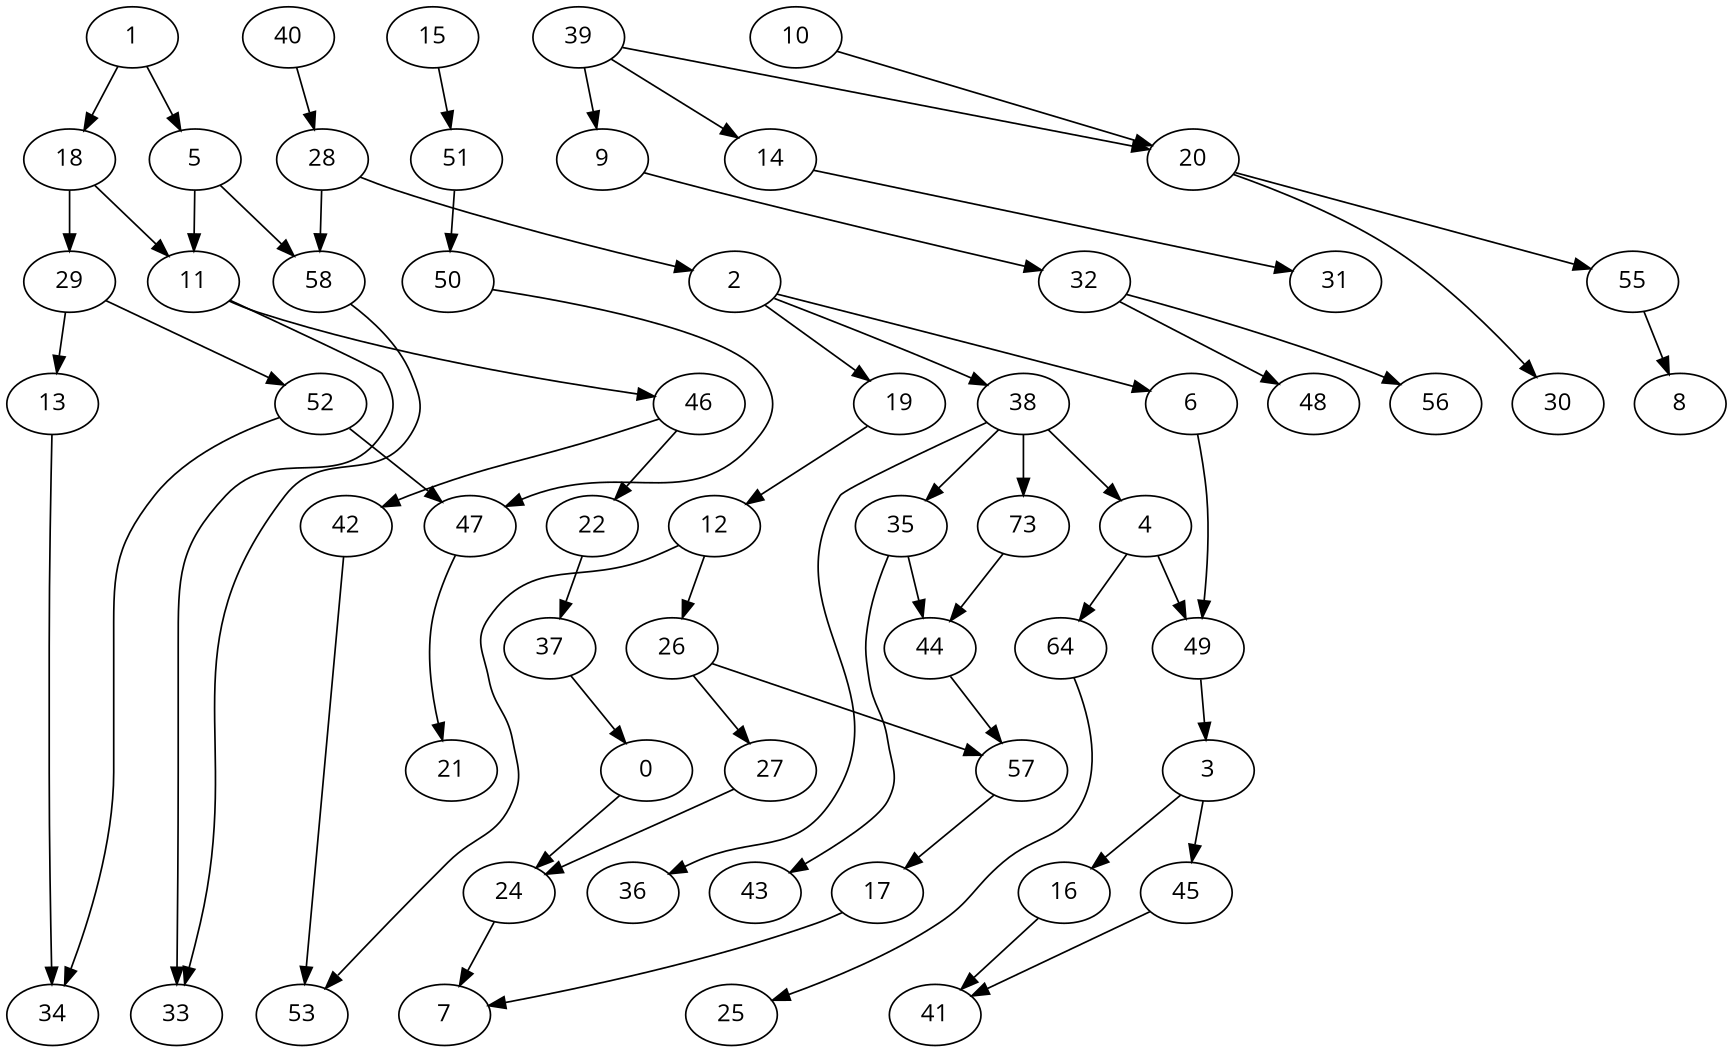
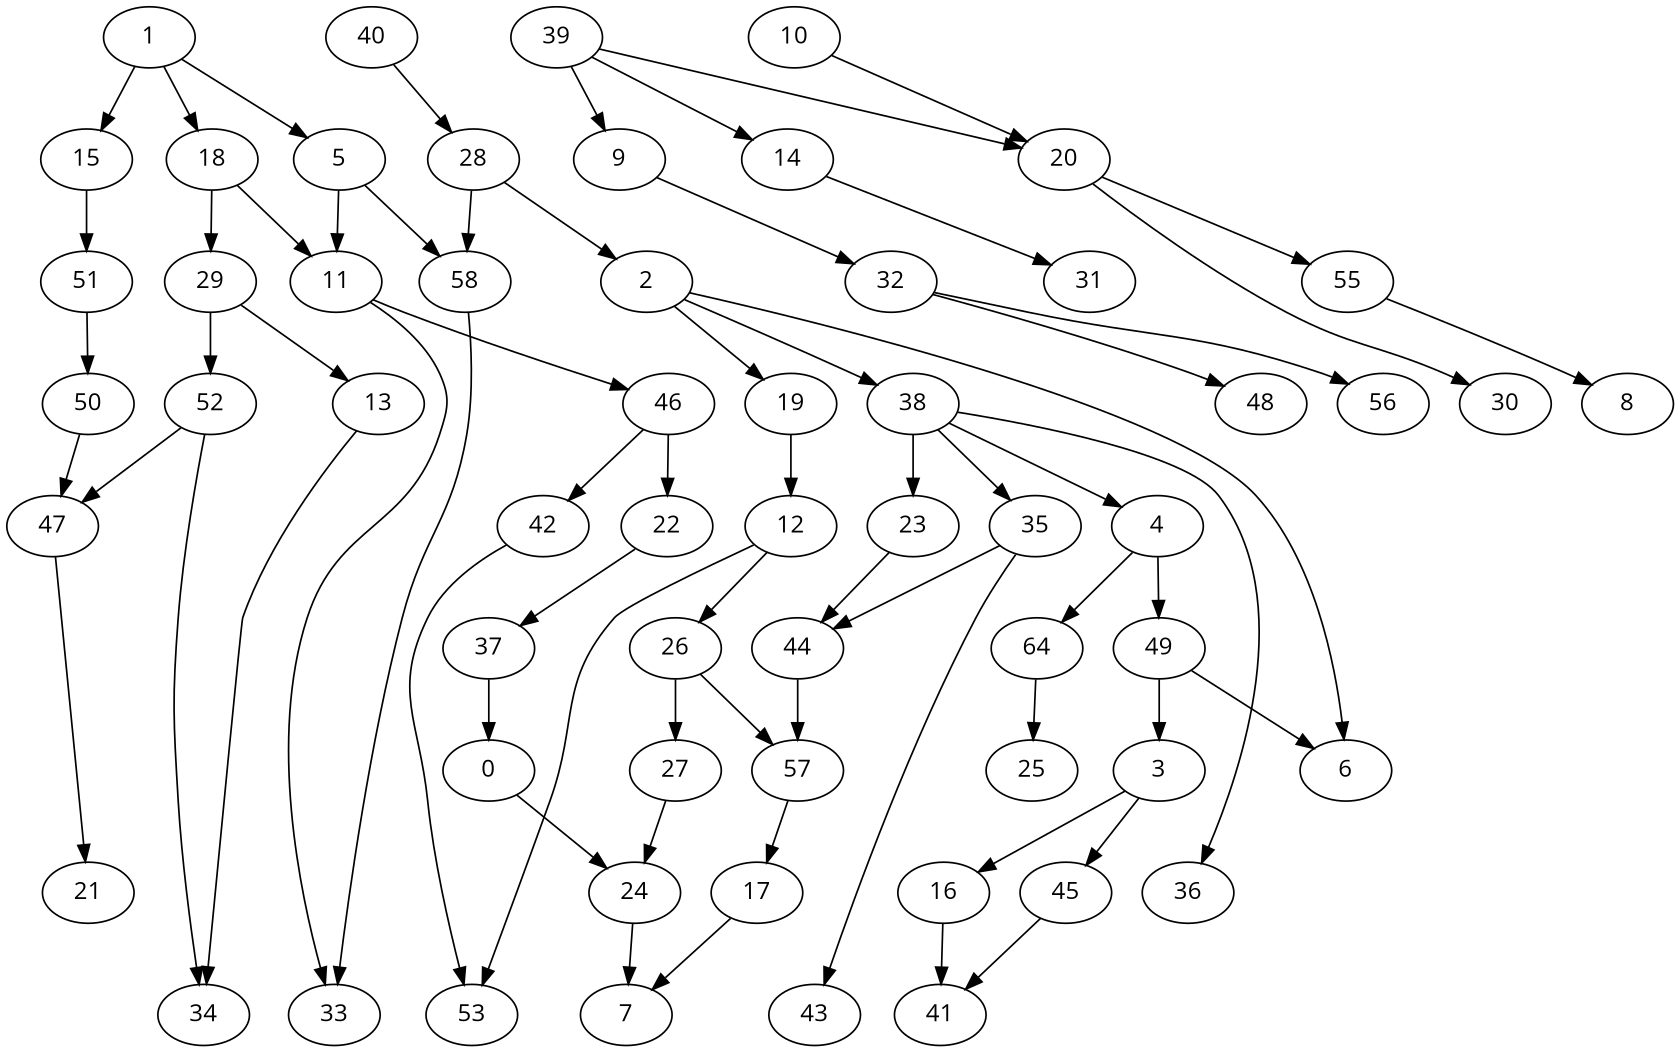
edge "1" -> "15": added
edge "6" -> "49": reversed
node "73": label "73" -> "23"
